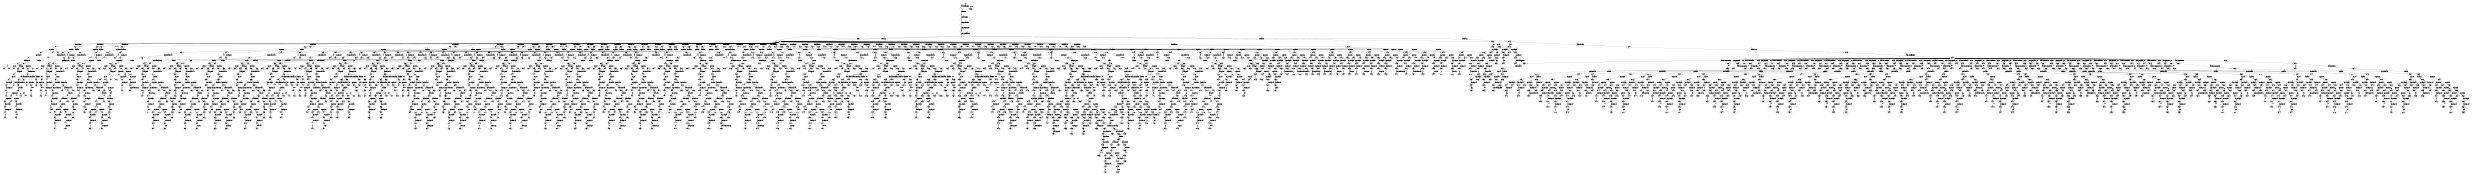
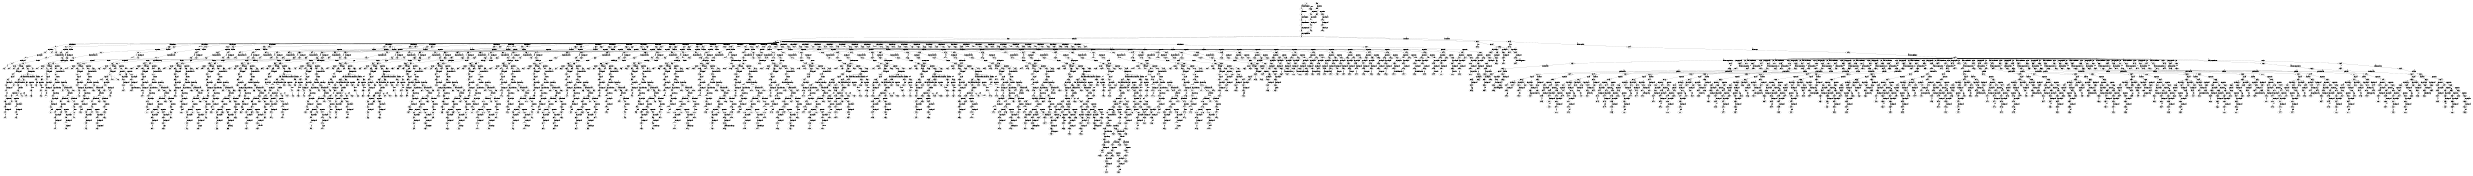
edge "n1673" -> "n1624": reversed
edge "n907" -> "n908": removed, label "param_list_el"
